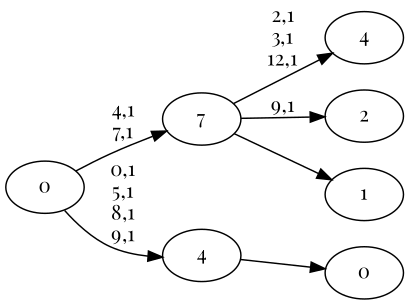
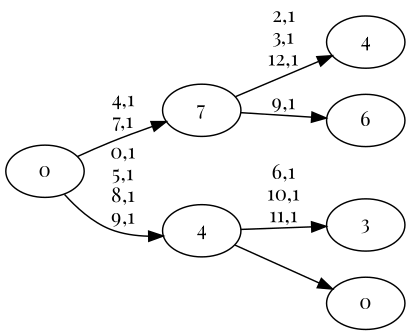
node "2": label "2" -> "6"
node "1": removed
node "3": added
